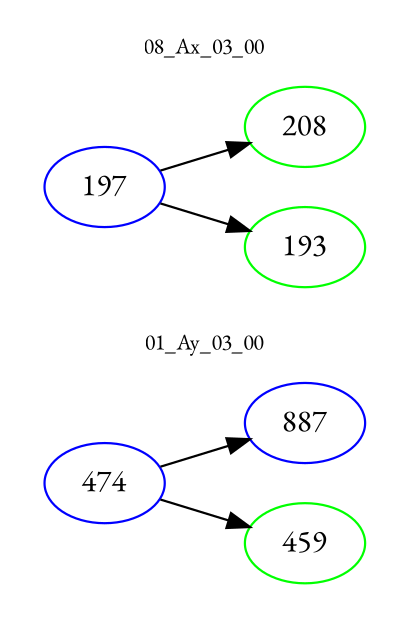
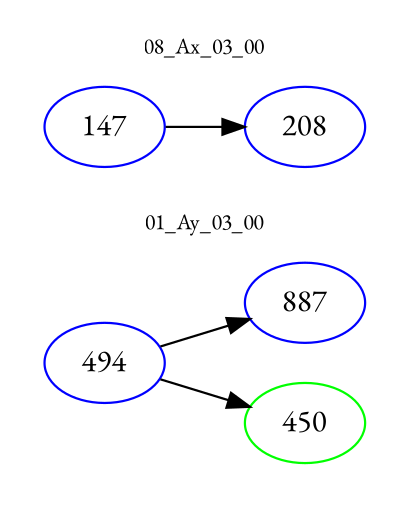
node "208": color green -> blue
node "197": label "197" -> "147"
node "193": removed
node "474": label "474" -> "494"
node "459": label "459" -> "450"
